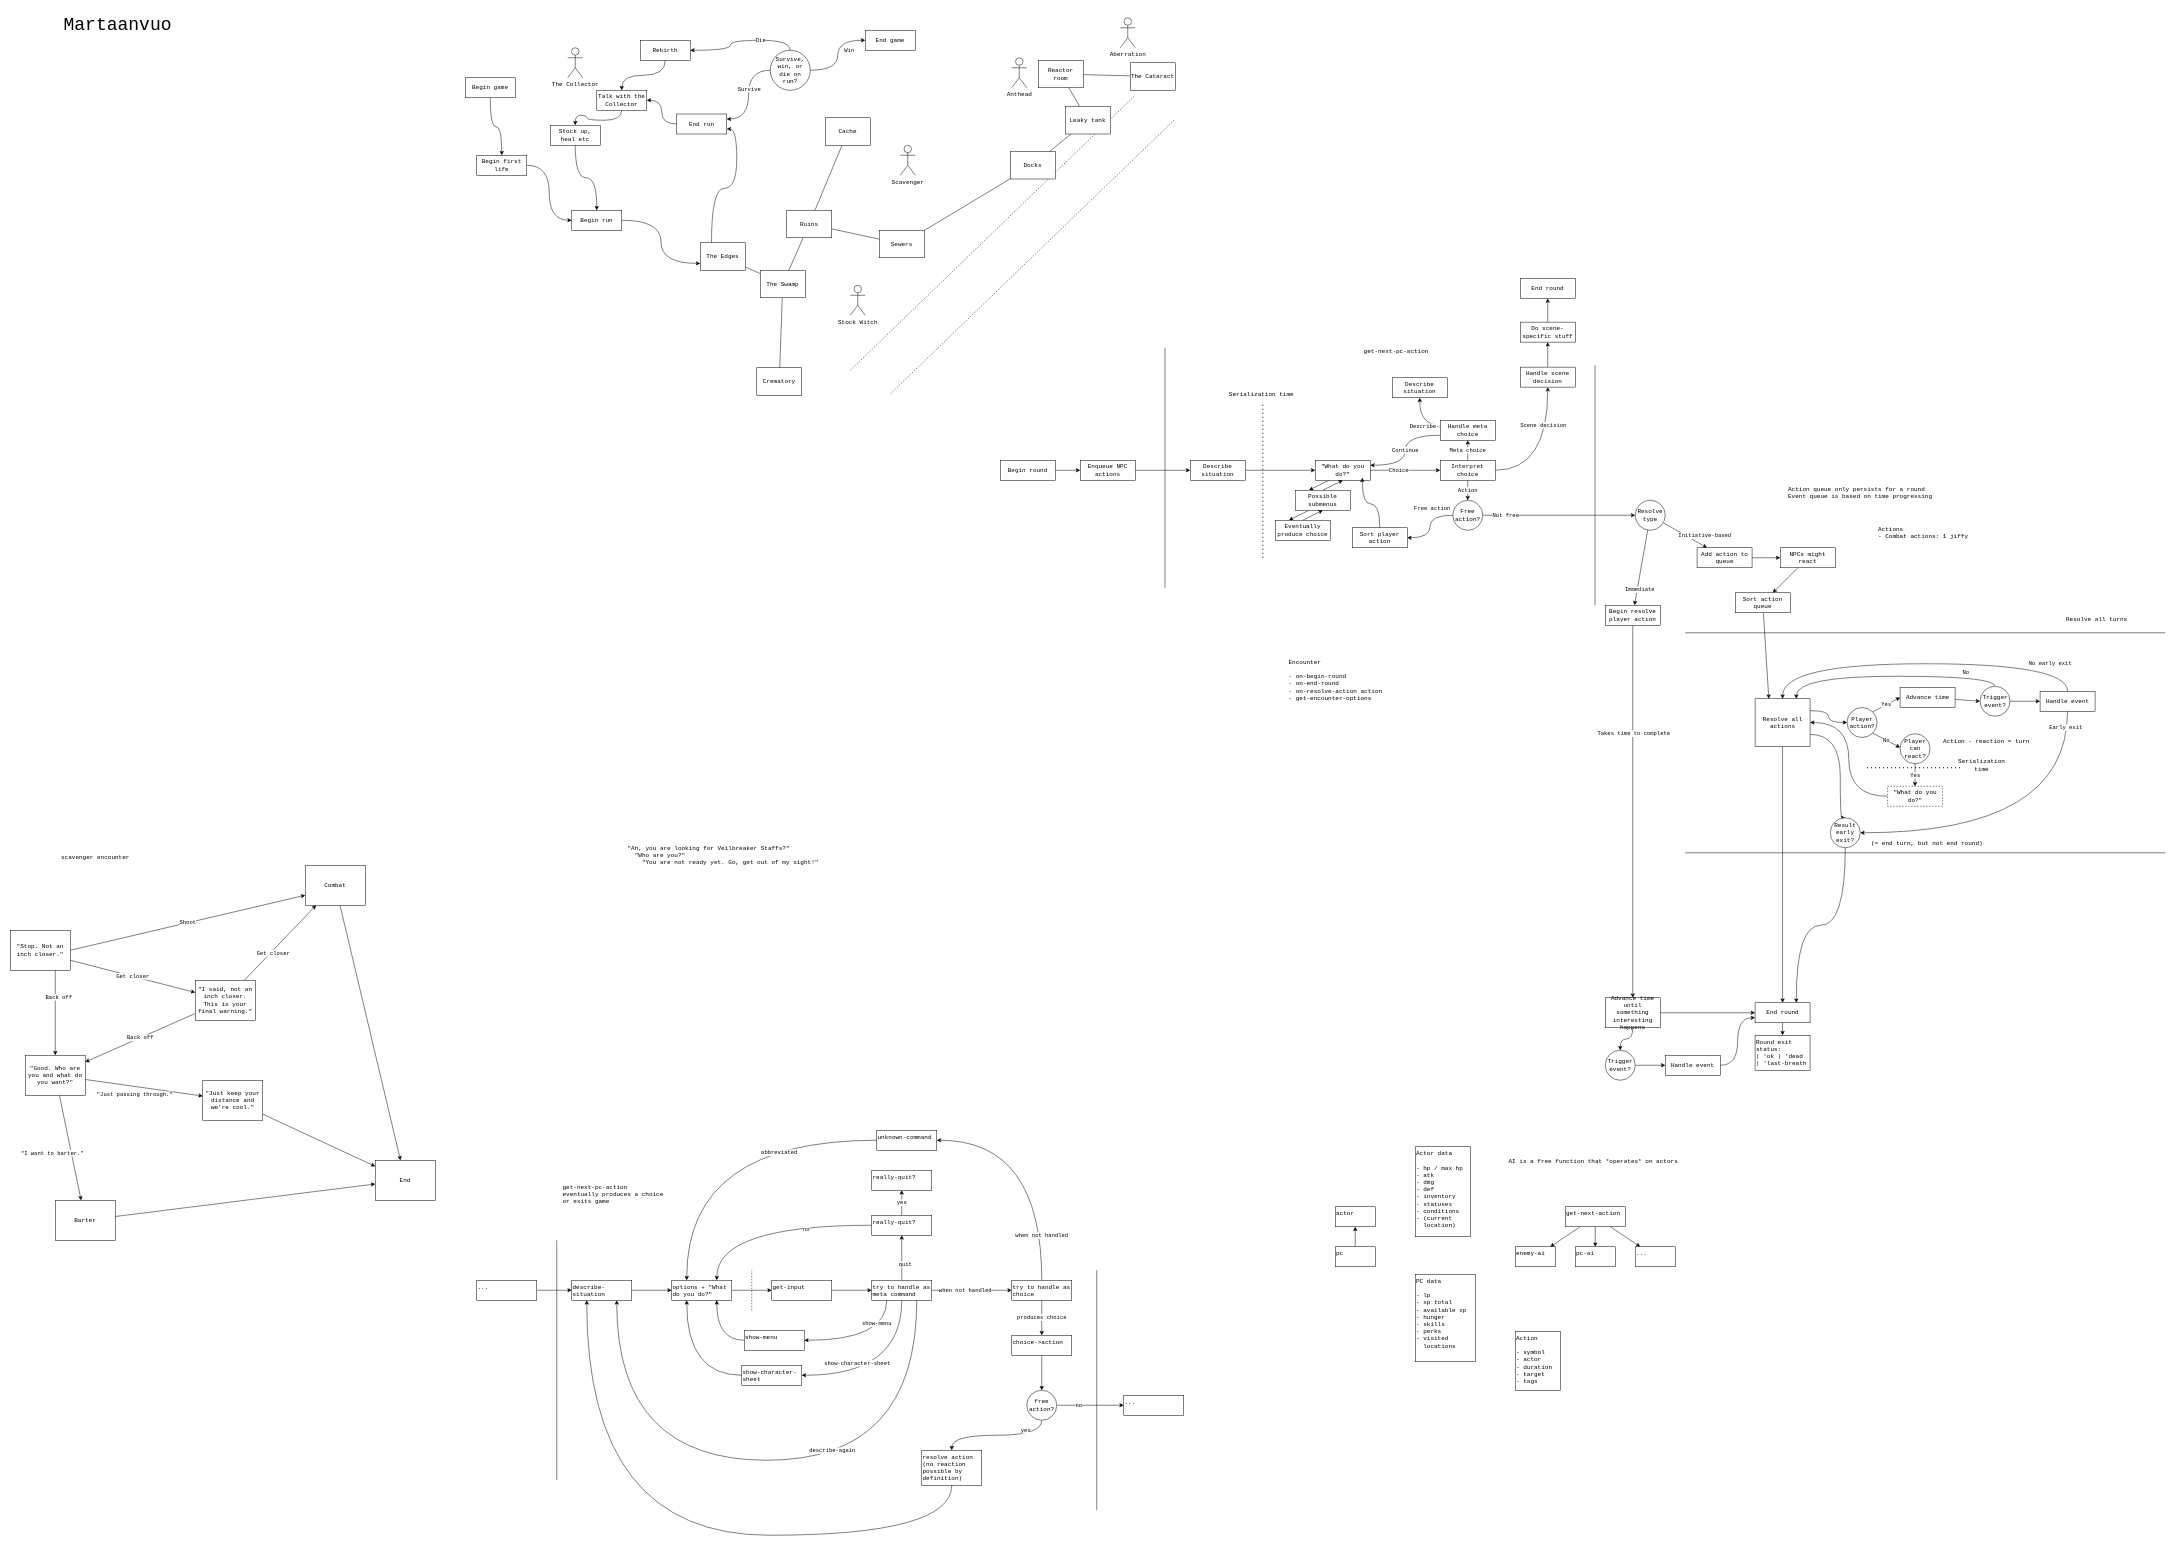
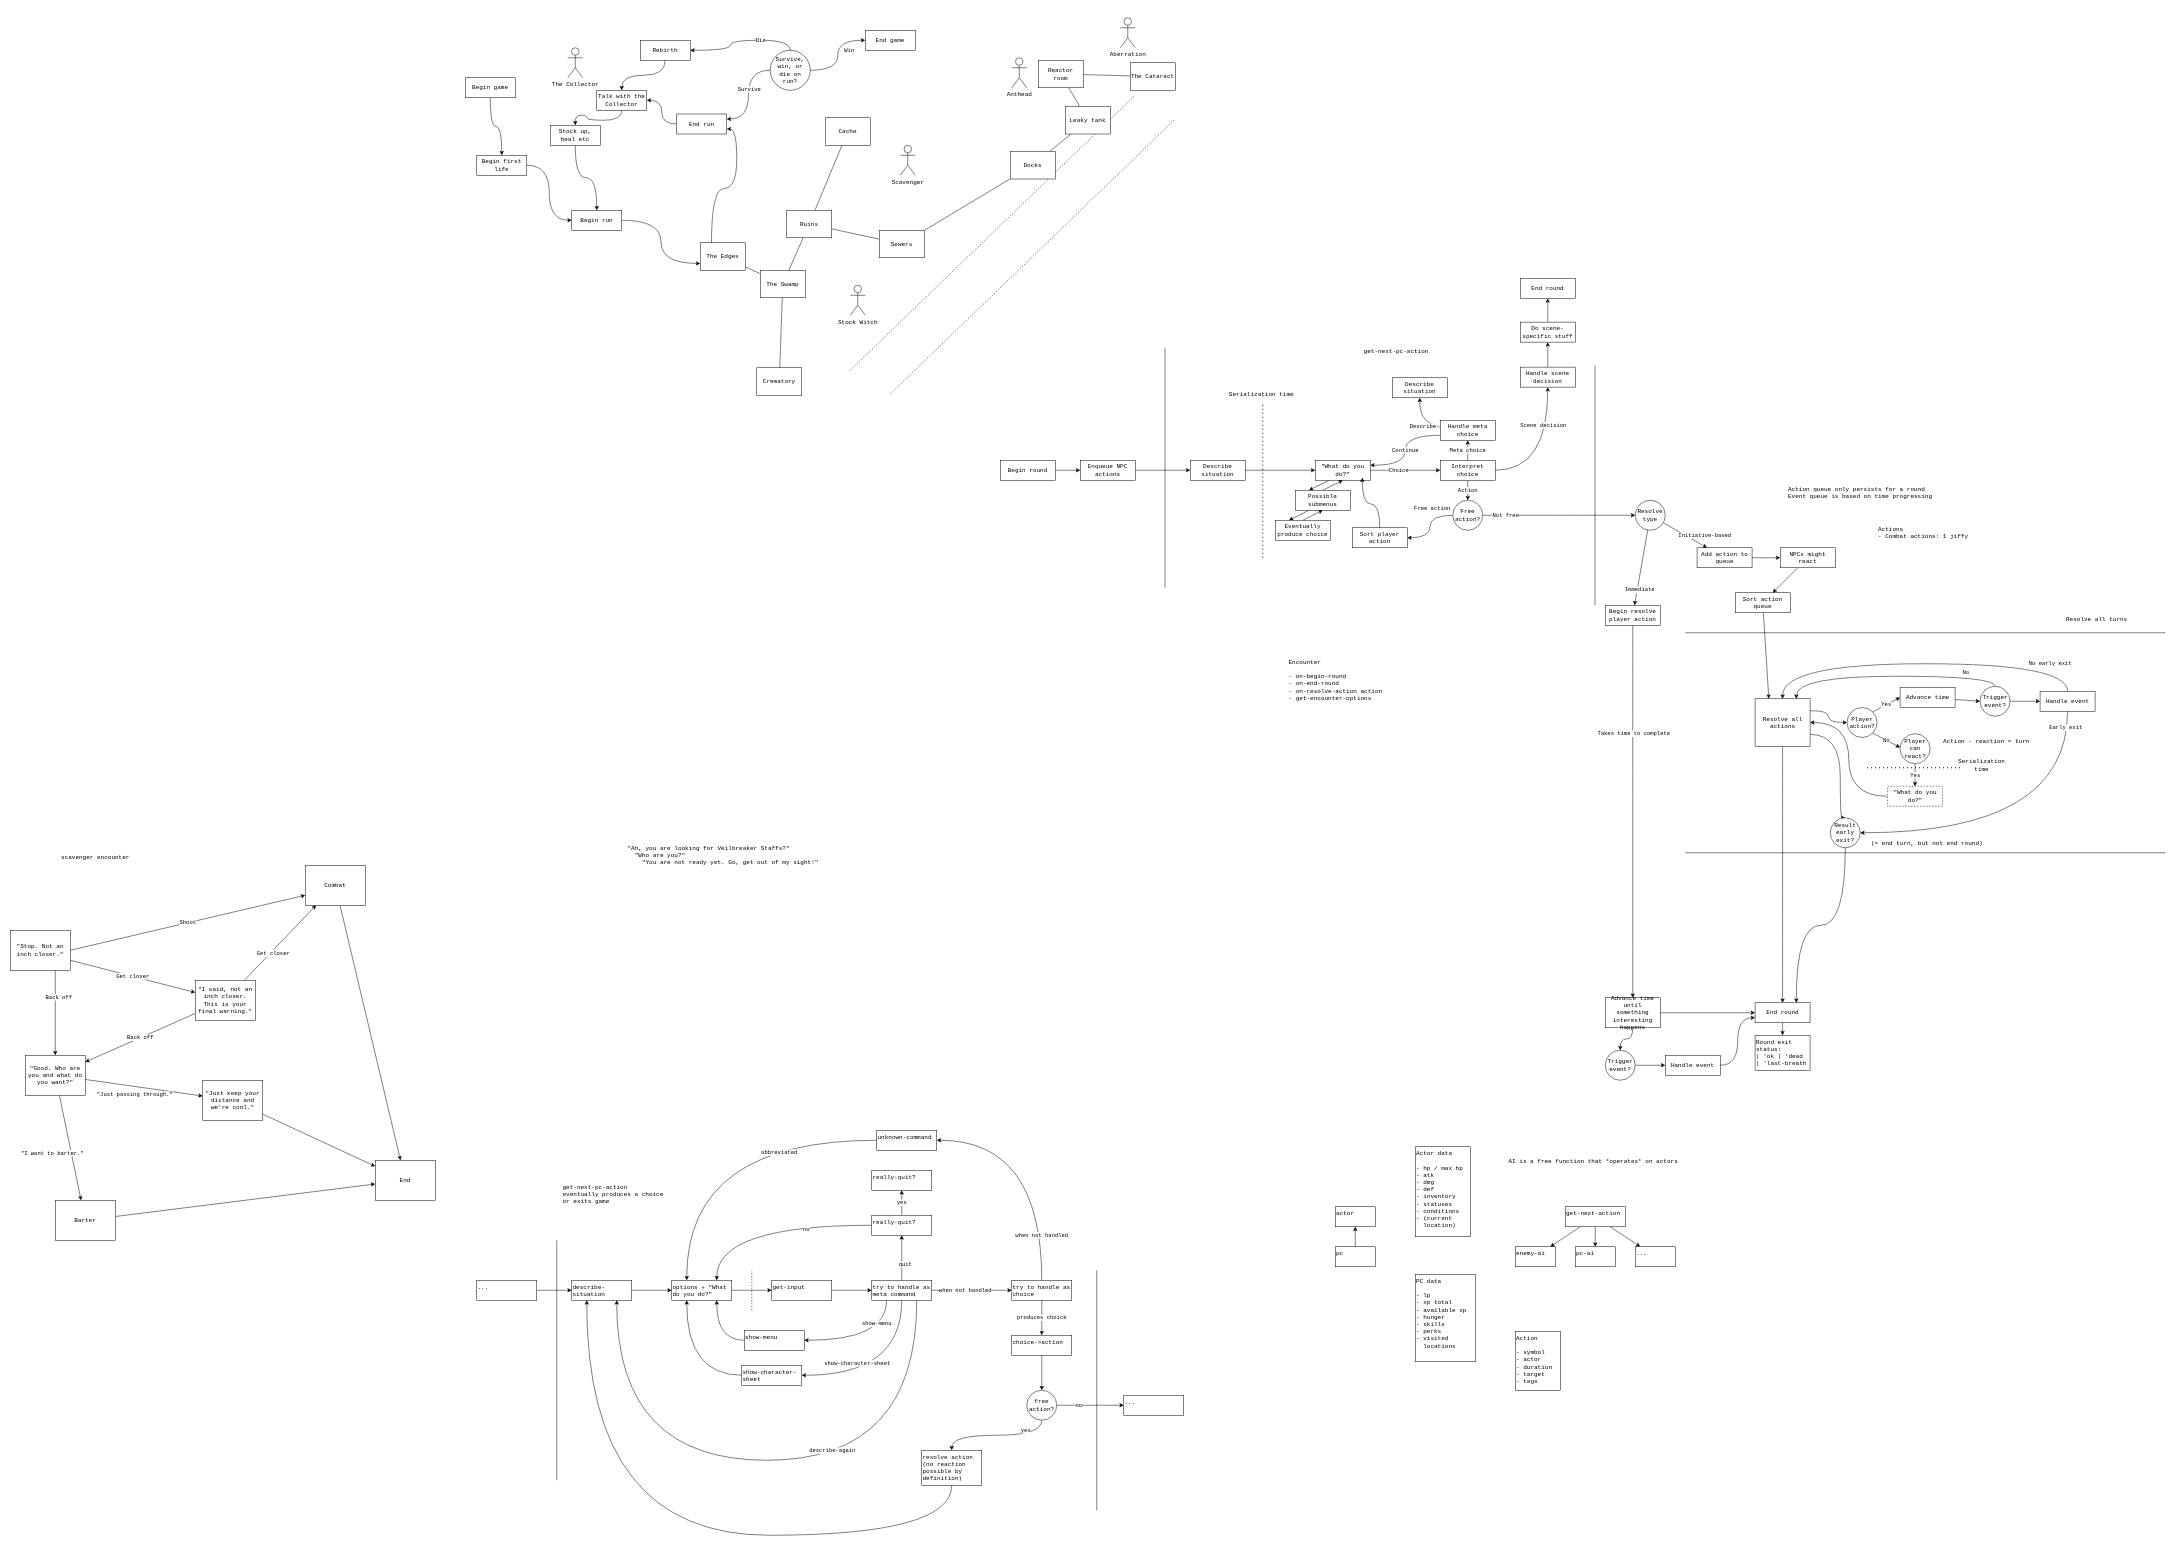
node "Martaanvuo": removed
